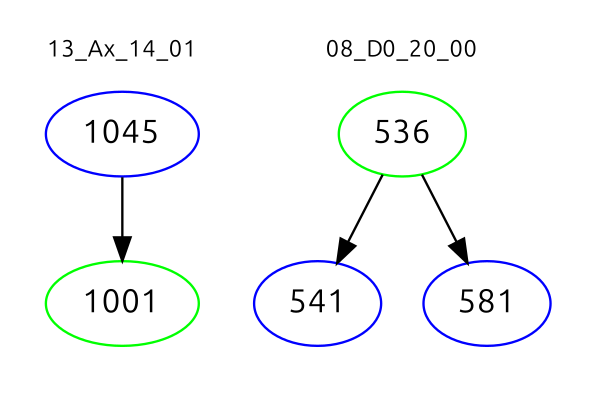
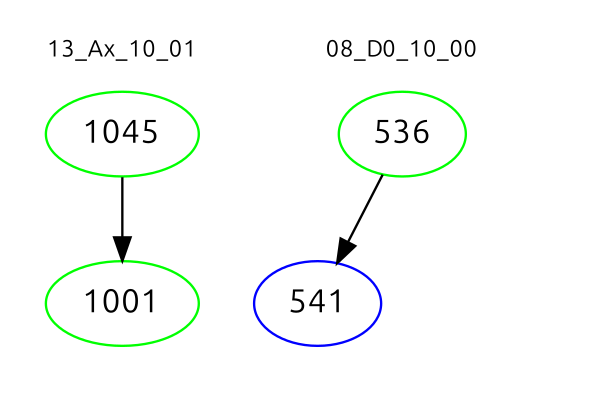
cluster "13_Ax_14_01": label "13_Ax_14_01" -> "13_Ax_10_01"
cluster "08_D0_20_00": label "08_D0_20_00" -> "08_D0_10_00"
node "1045": color blue -> green
node "581": removed
